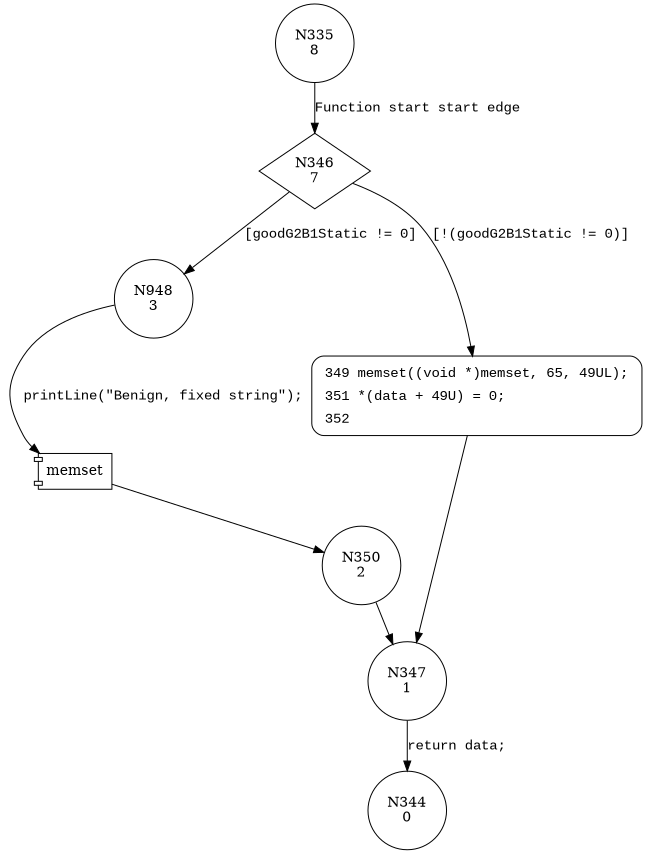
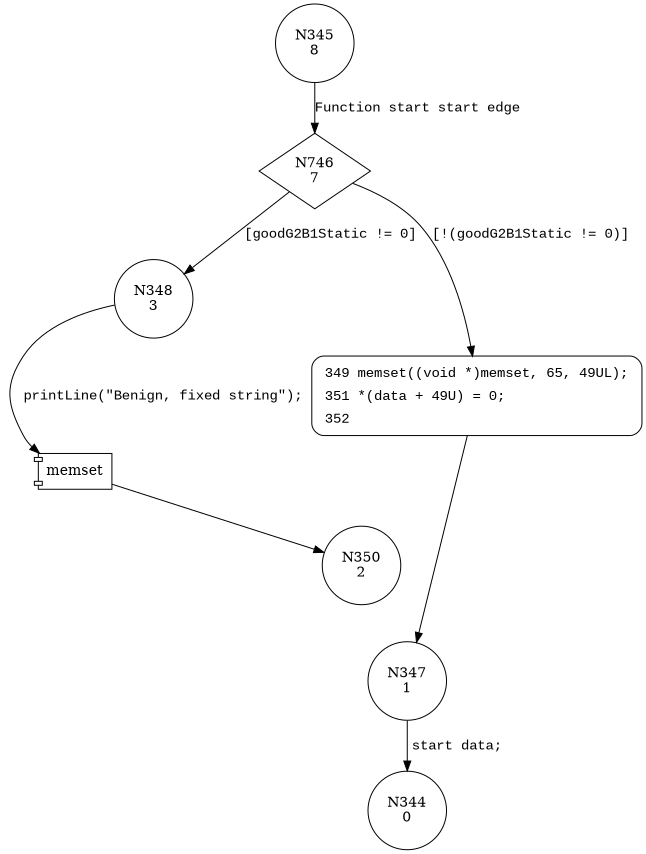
node "N335 8": label "N335 8" -> "N345 8"
node "N346 7": label "N346 7" -> "N746 7"
node "N948 3": label "N948 3" -> "N348 3"
edge "N350 2" -> "N347 1": removed
edge "N347 1" -> "N344 0": label "return data;" -> "start data;"
